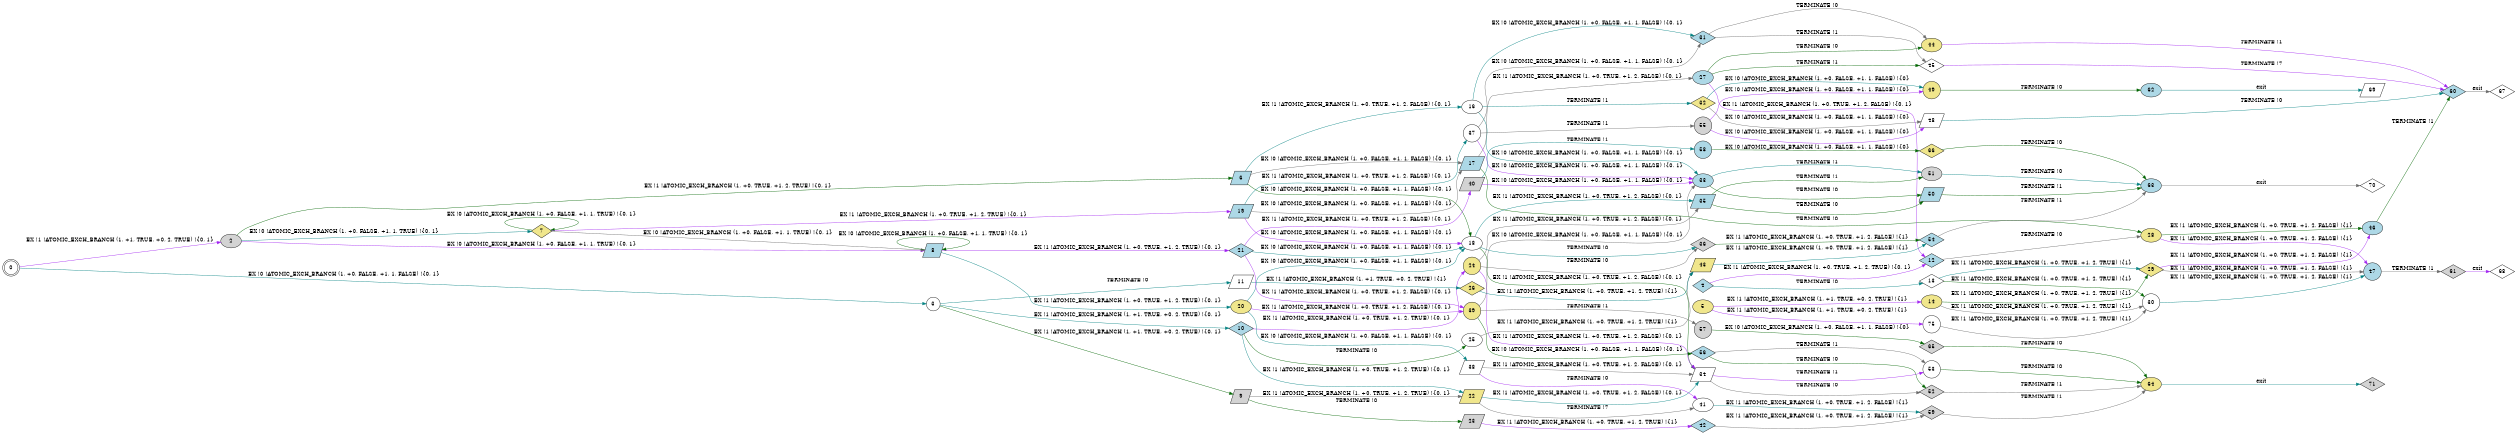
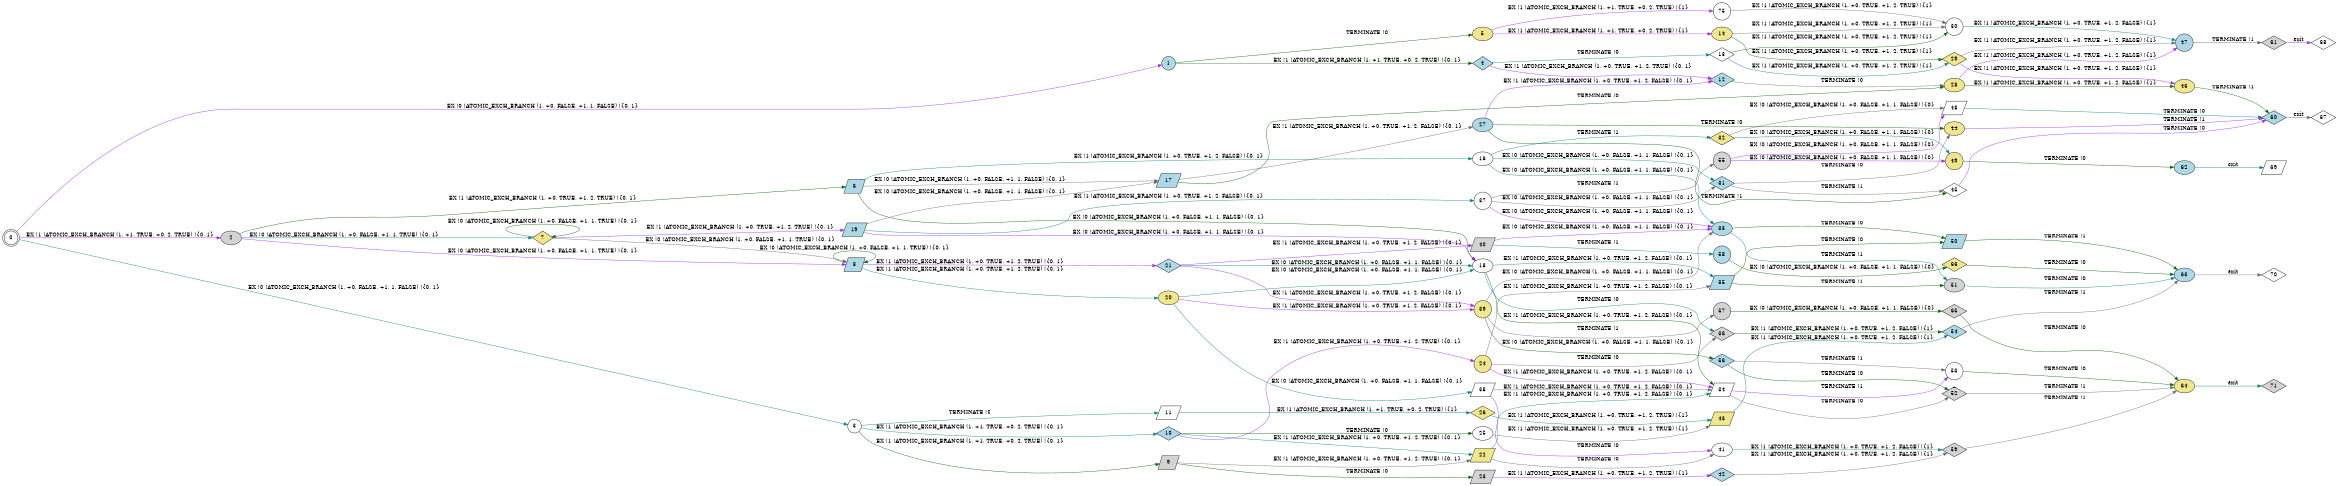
node "1": added
edge "45" -> "60": label "TERMINATE !7" -> "TERMINATE !0"
node "46": fillcolor lightblue -> khaki
edge "22" -> "41": label "TERMINATE !7" -> "TERMINATE !0"
